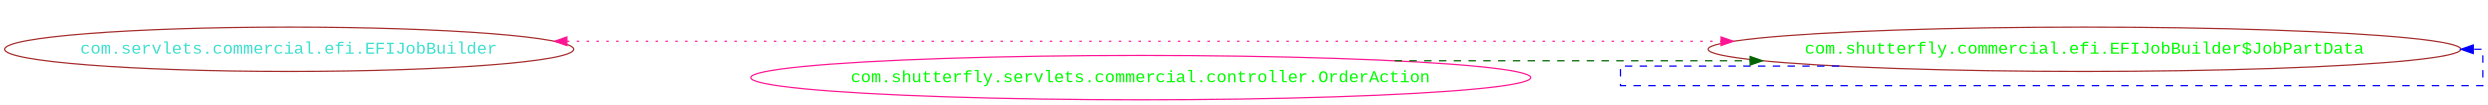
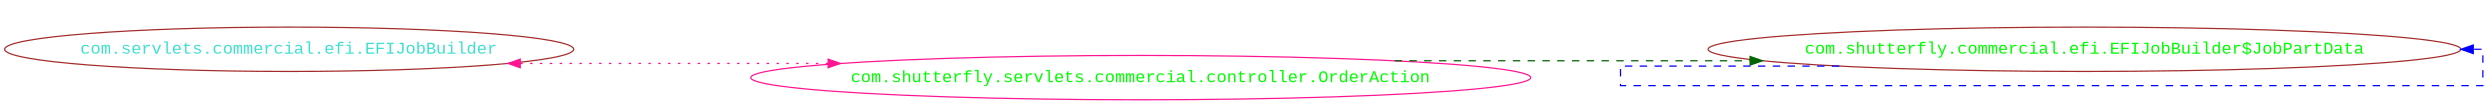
edge "com.servlets.commercial.efi.EFIJobBuilder" -- "com.shutterfly.commercial.efi.EFIJobBuilder$JobPartData": now "com.servlets.commercial.efi.EFIJobBuilder" -- "com.shutterfly.servlets.commercial.controller.OrderAction"
